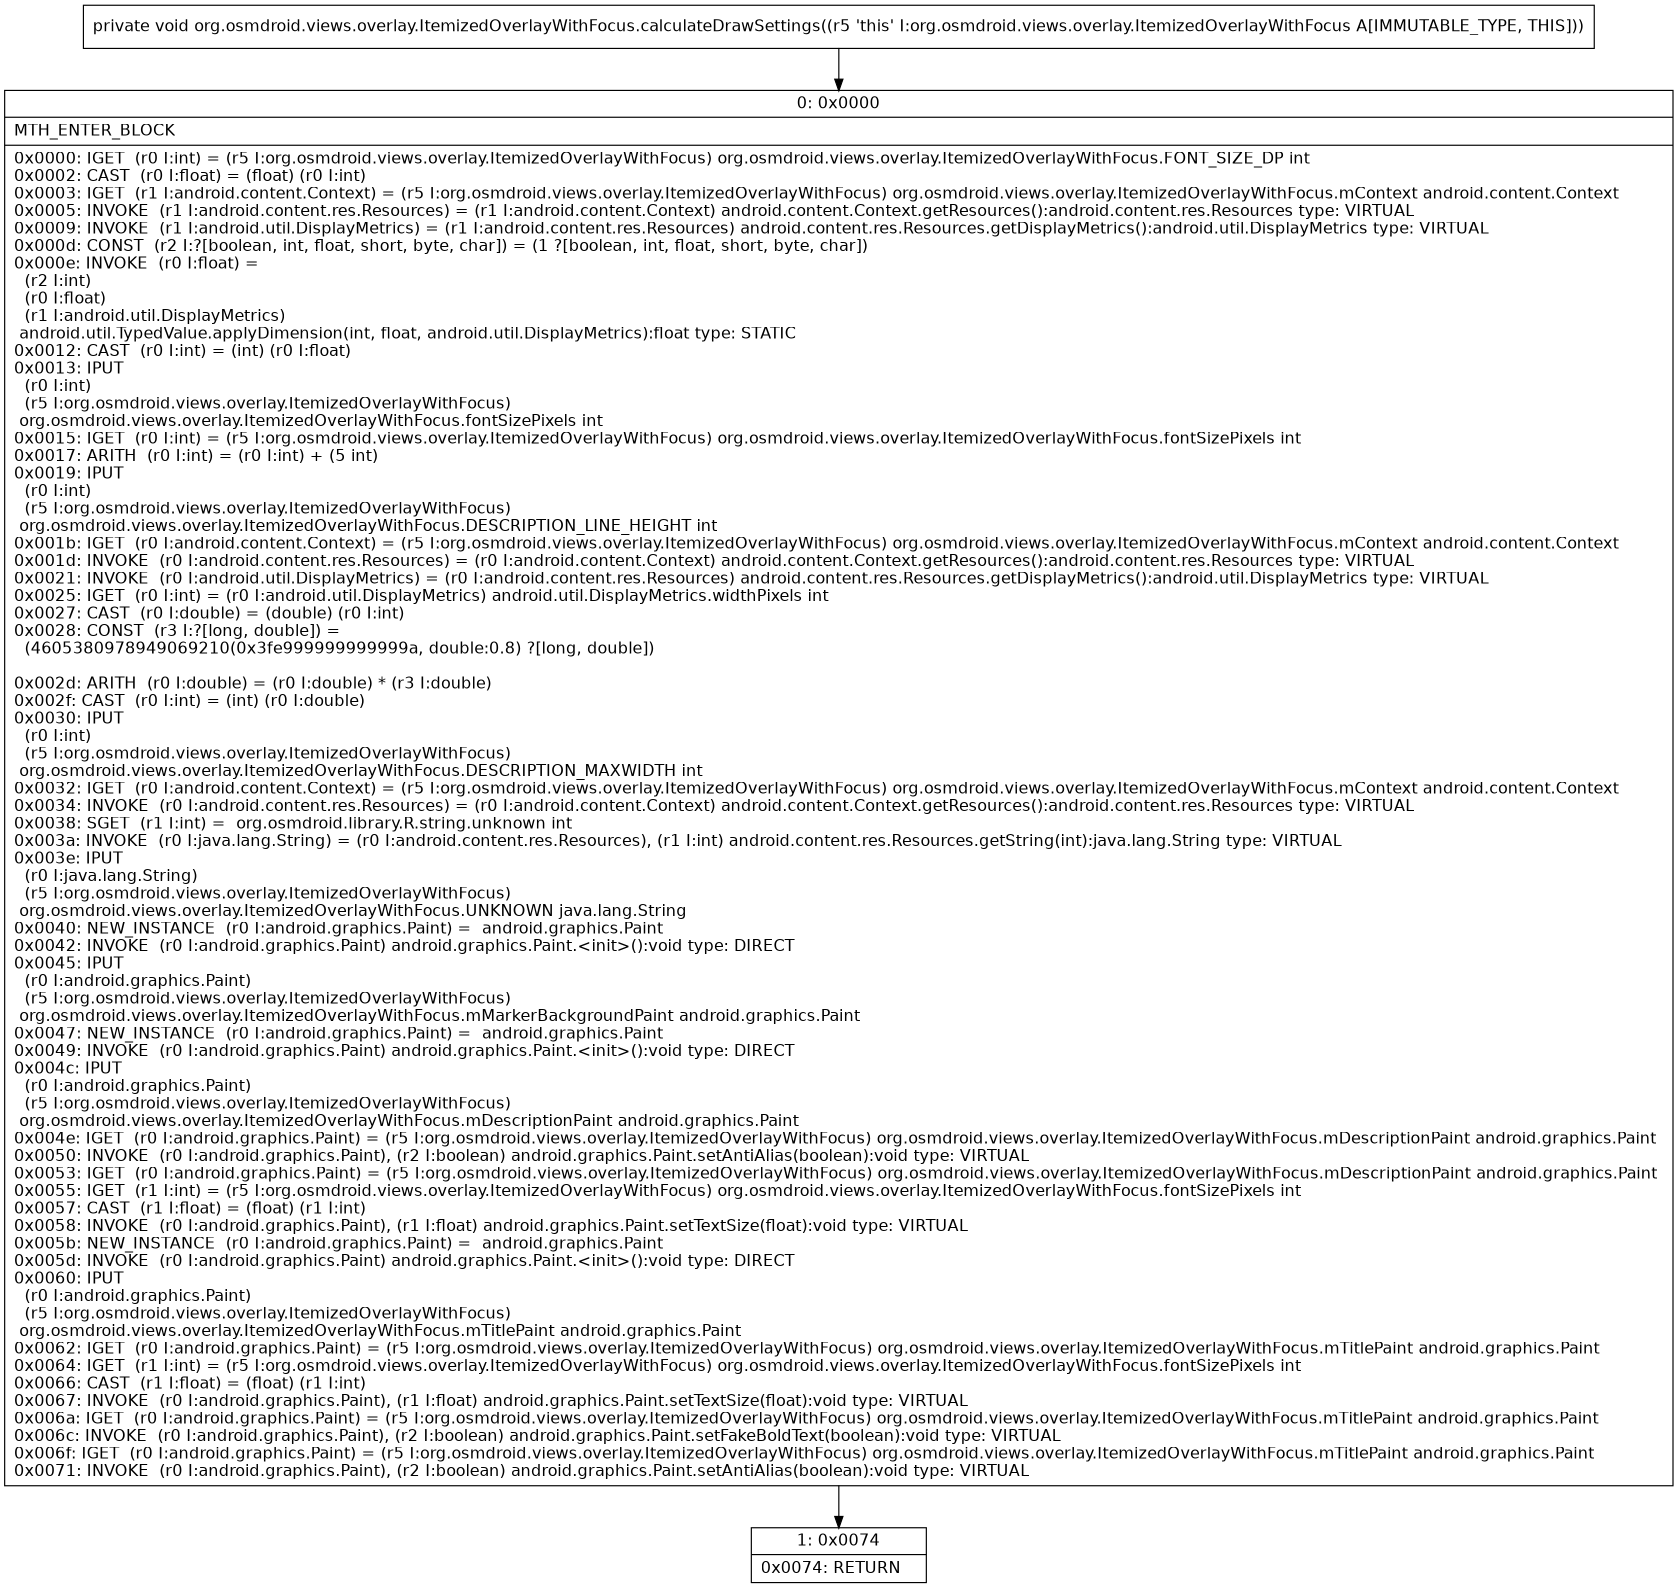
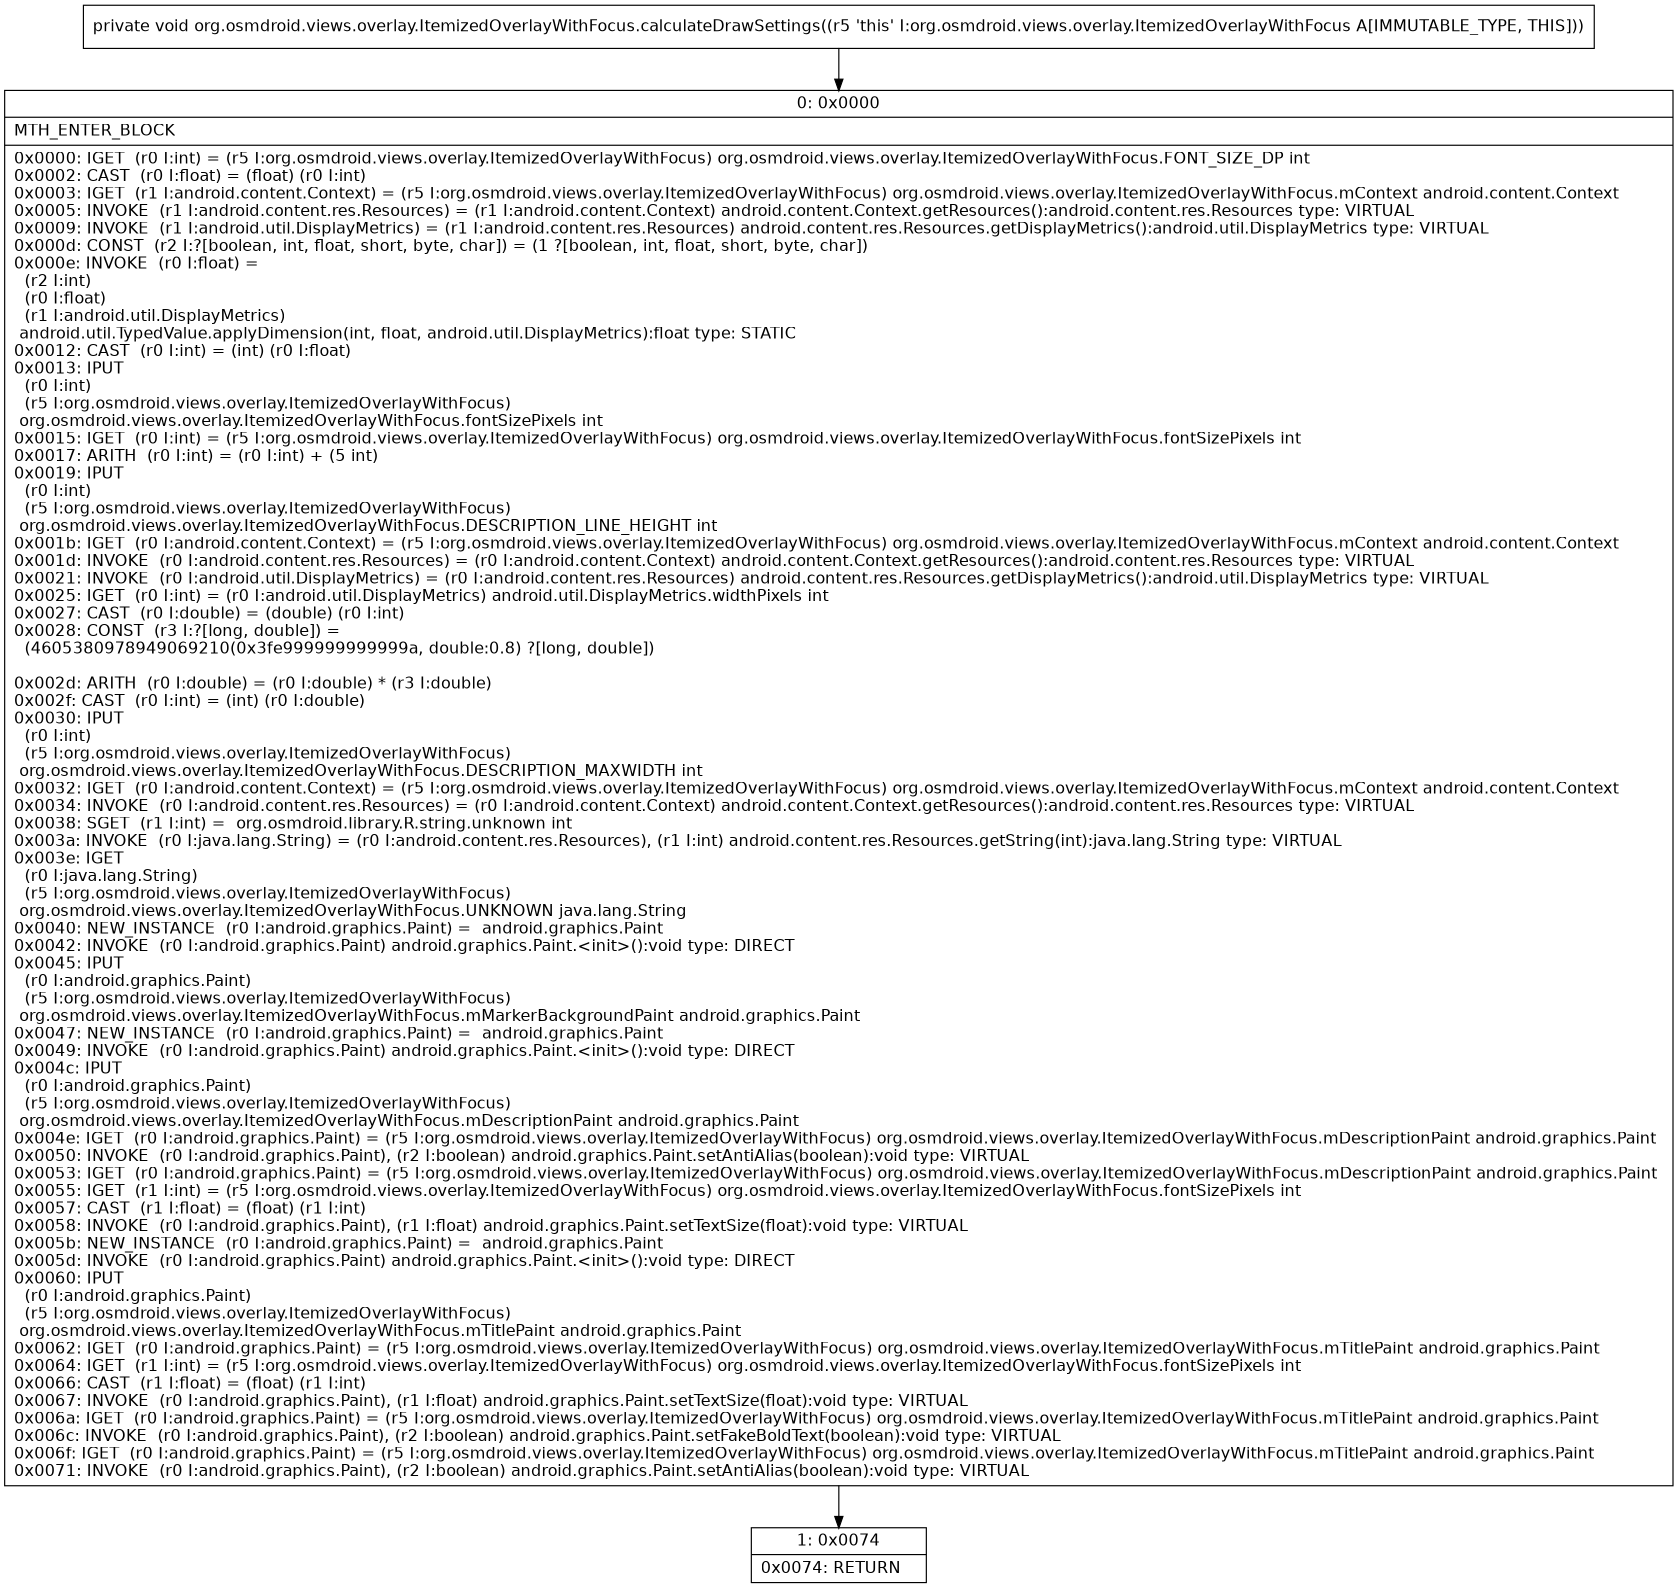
node "0: 0x0000": text "0x003e: IPUT" -> "0x003e: IGET"
